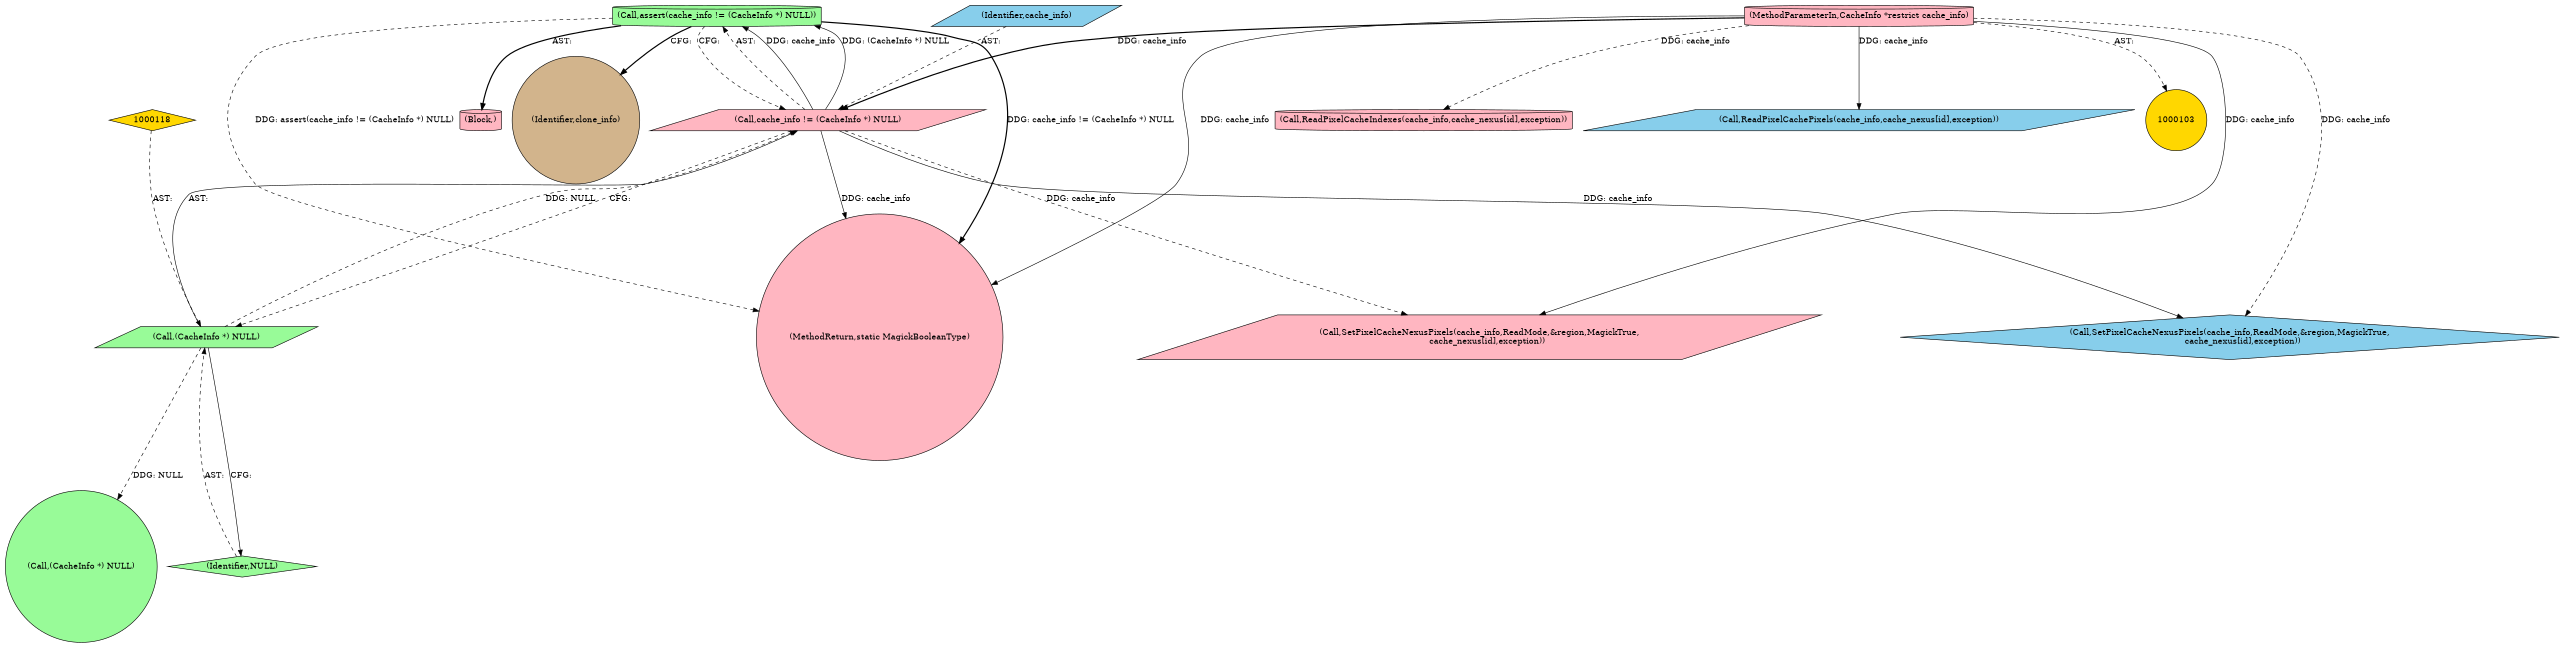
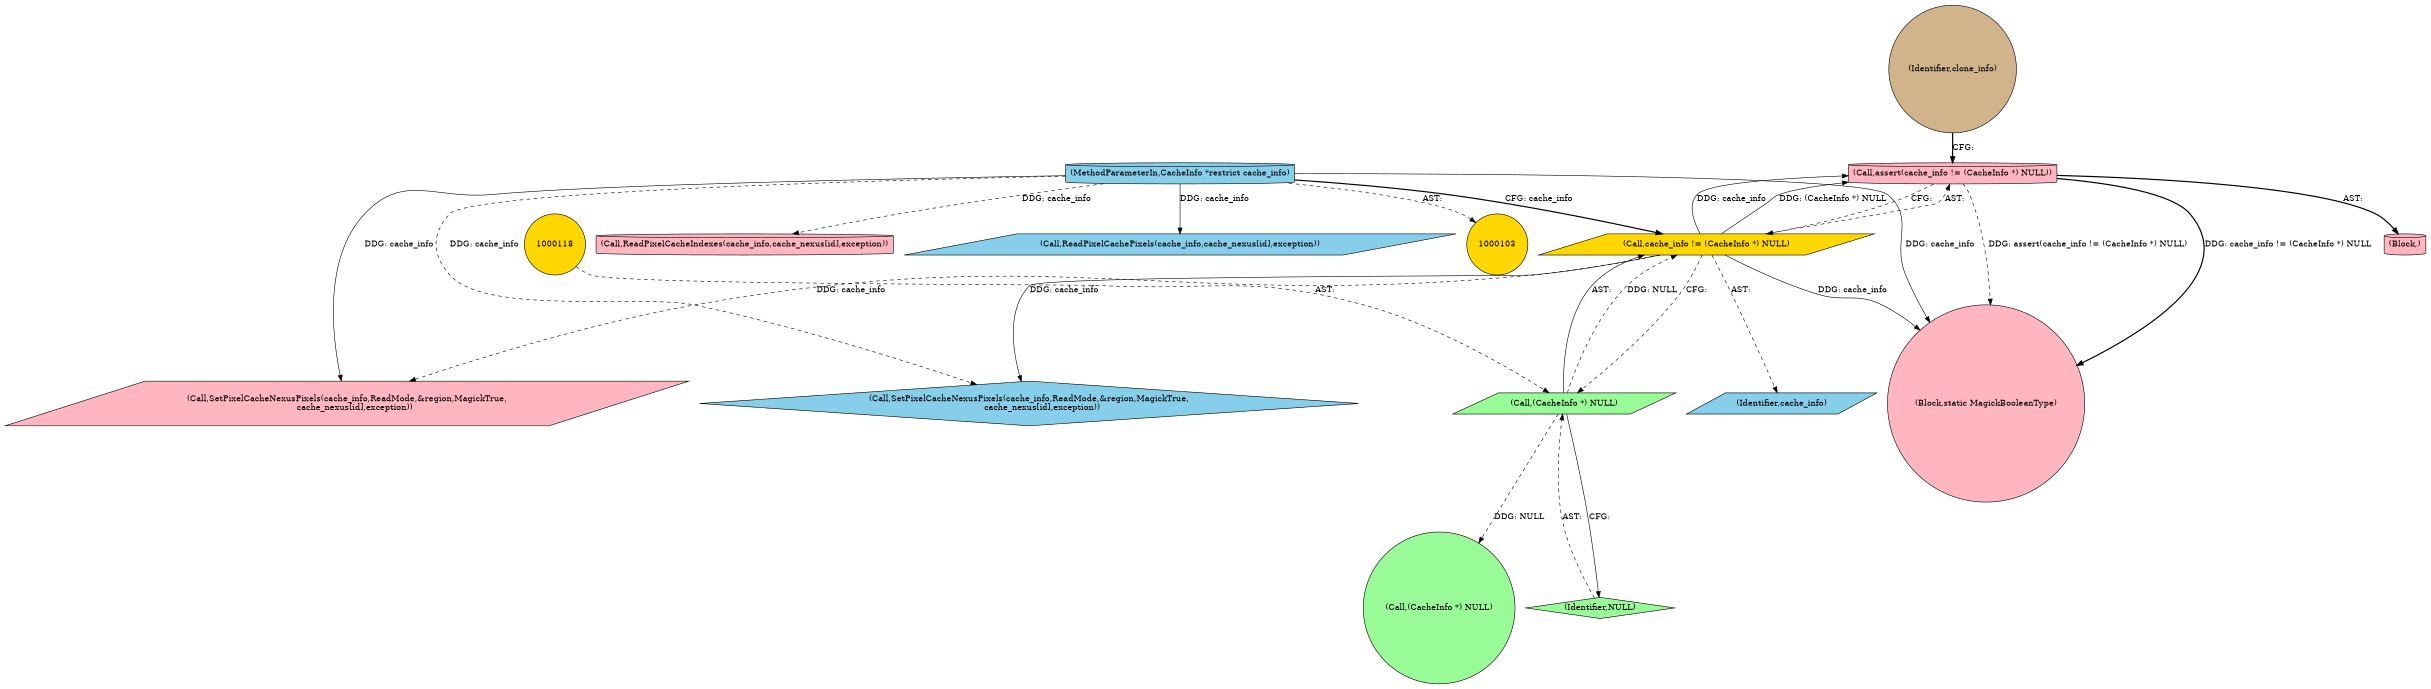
node "(Call,assert(cache_info != (CacheInfo *) NULL))": fillcolor palegreen -> lightpink
node "(MethodParameterIn,CacheInfo *restrict cache_info)": fillcolor lightpink -> skyblue
edge "(MethodParameterIn,CacheInfo *restrict cache_info)" -> "(Call,cache_info != (CacheInfo *) NULL)": label "DDG: cache_info" -> "CFG: cache_info"
edge "(Call,assert(cache_info != (CacheInfo *) NULL))" -> "(Identifier,clone_info)": reversed
edge "(Identifier,cache_info)" -> "(Call,cache_info != (CacheInfo *) NULL)": reversed
node "1000118": shape diamond -> circle
node "(Call,cache_info != (CacheInfo *) NULL)": fillcolor lightpink -> gold
node "(MethodReturn,static MagickBooleanType)": label "(MethodReturn,static MagickBooleanType)" -> "(Block,static MagickBooleanType)"
